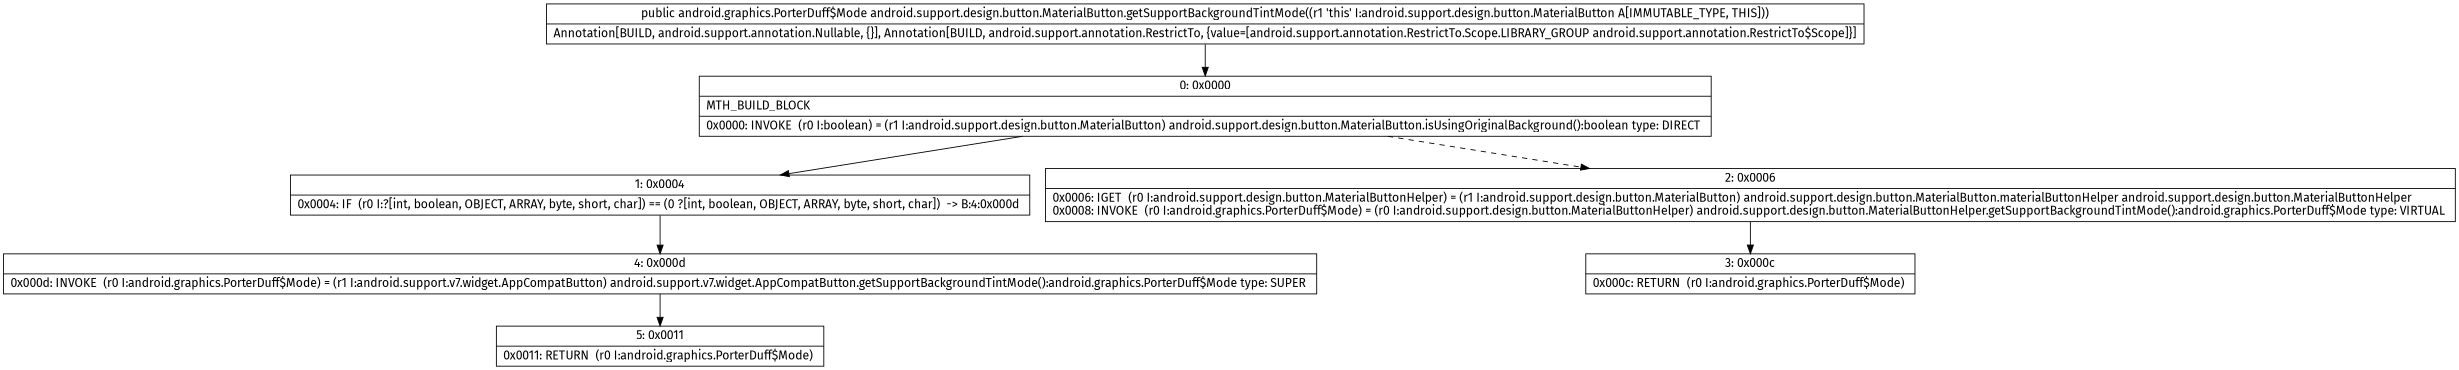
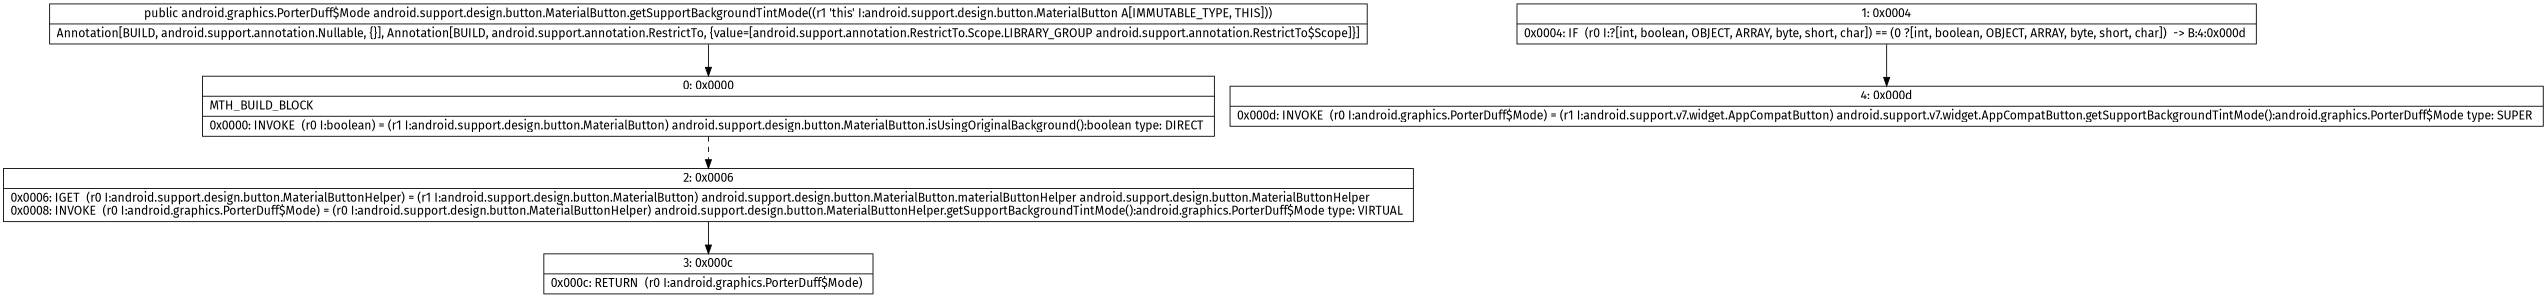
edge "0: 0x0000" -> "1: 0x0004": removed
node "5: 0x0011": removed
